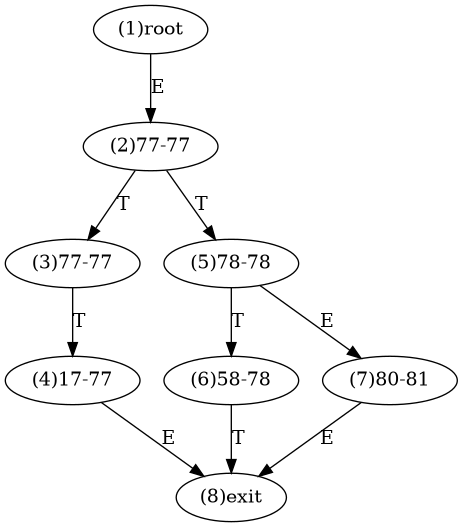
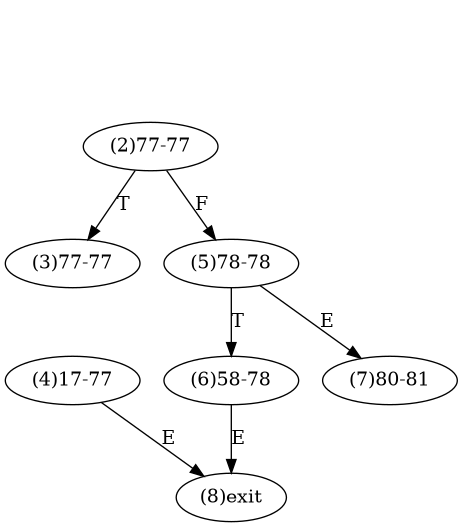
node "(1)root": removed
edge "(2)77-77" -> "(5)78-78": label "T" -> "F"
edge "(3)77-77" -> "(4)17-77": removed, label "T"
edge "(7)80-81" -> "(8)exit": removed, label "E"
edge "(6)58-78" -> "(8)exit": label "T" -> "E"
